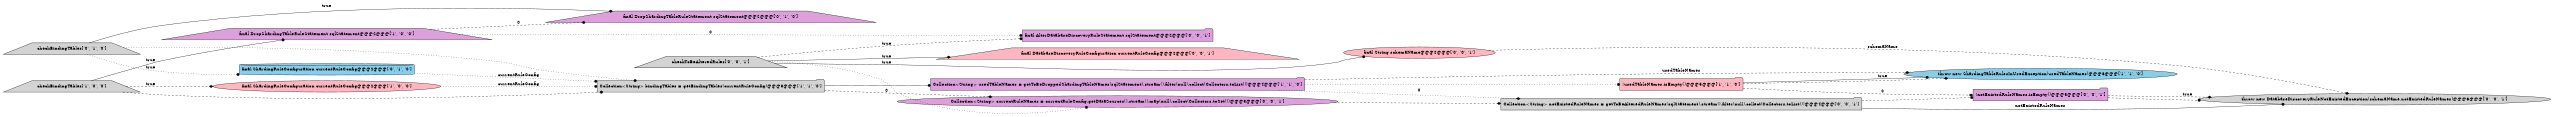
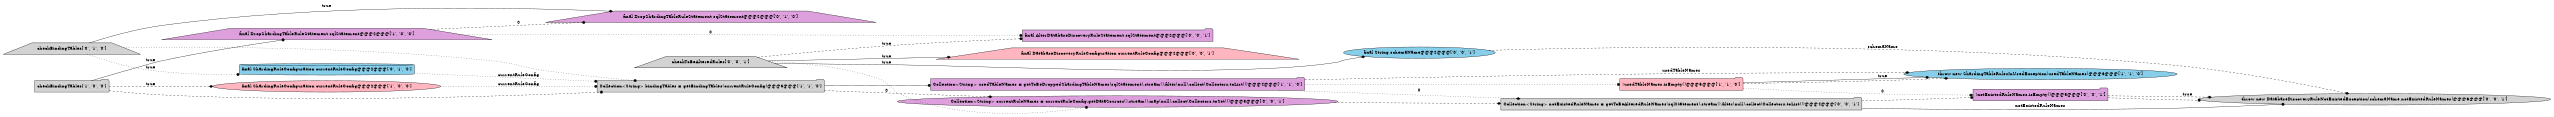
node "final String schemaName@@@2@@@['0', '0', '1']": fillcolor lightpink -> skyblue
edge "checkToBeAlteredRules['0', '0', '1']" -> "final String schemaName@@@2@@@['0', '0', '1']": arrowhead dot -> diamond
node "checkBindingTables['1', '0', '0']": shape trapezium -> folder
edge "!usedTableNames.isEmpty()@@@5@@@['1', '1', '0']" -> "!notExistedRuleNames.isEmpty()@@@5@@@['0', '0', '1']": style dashed -> dotted
